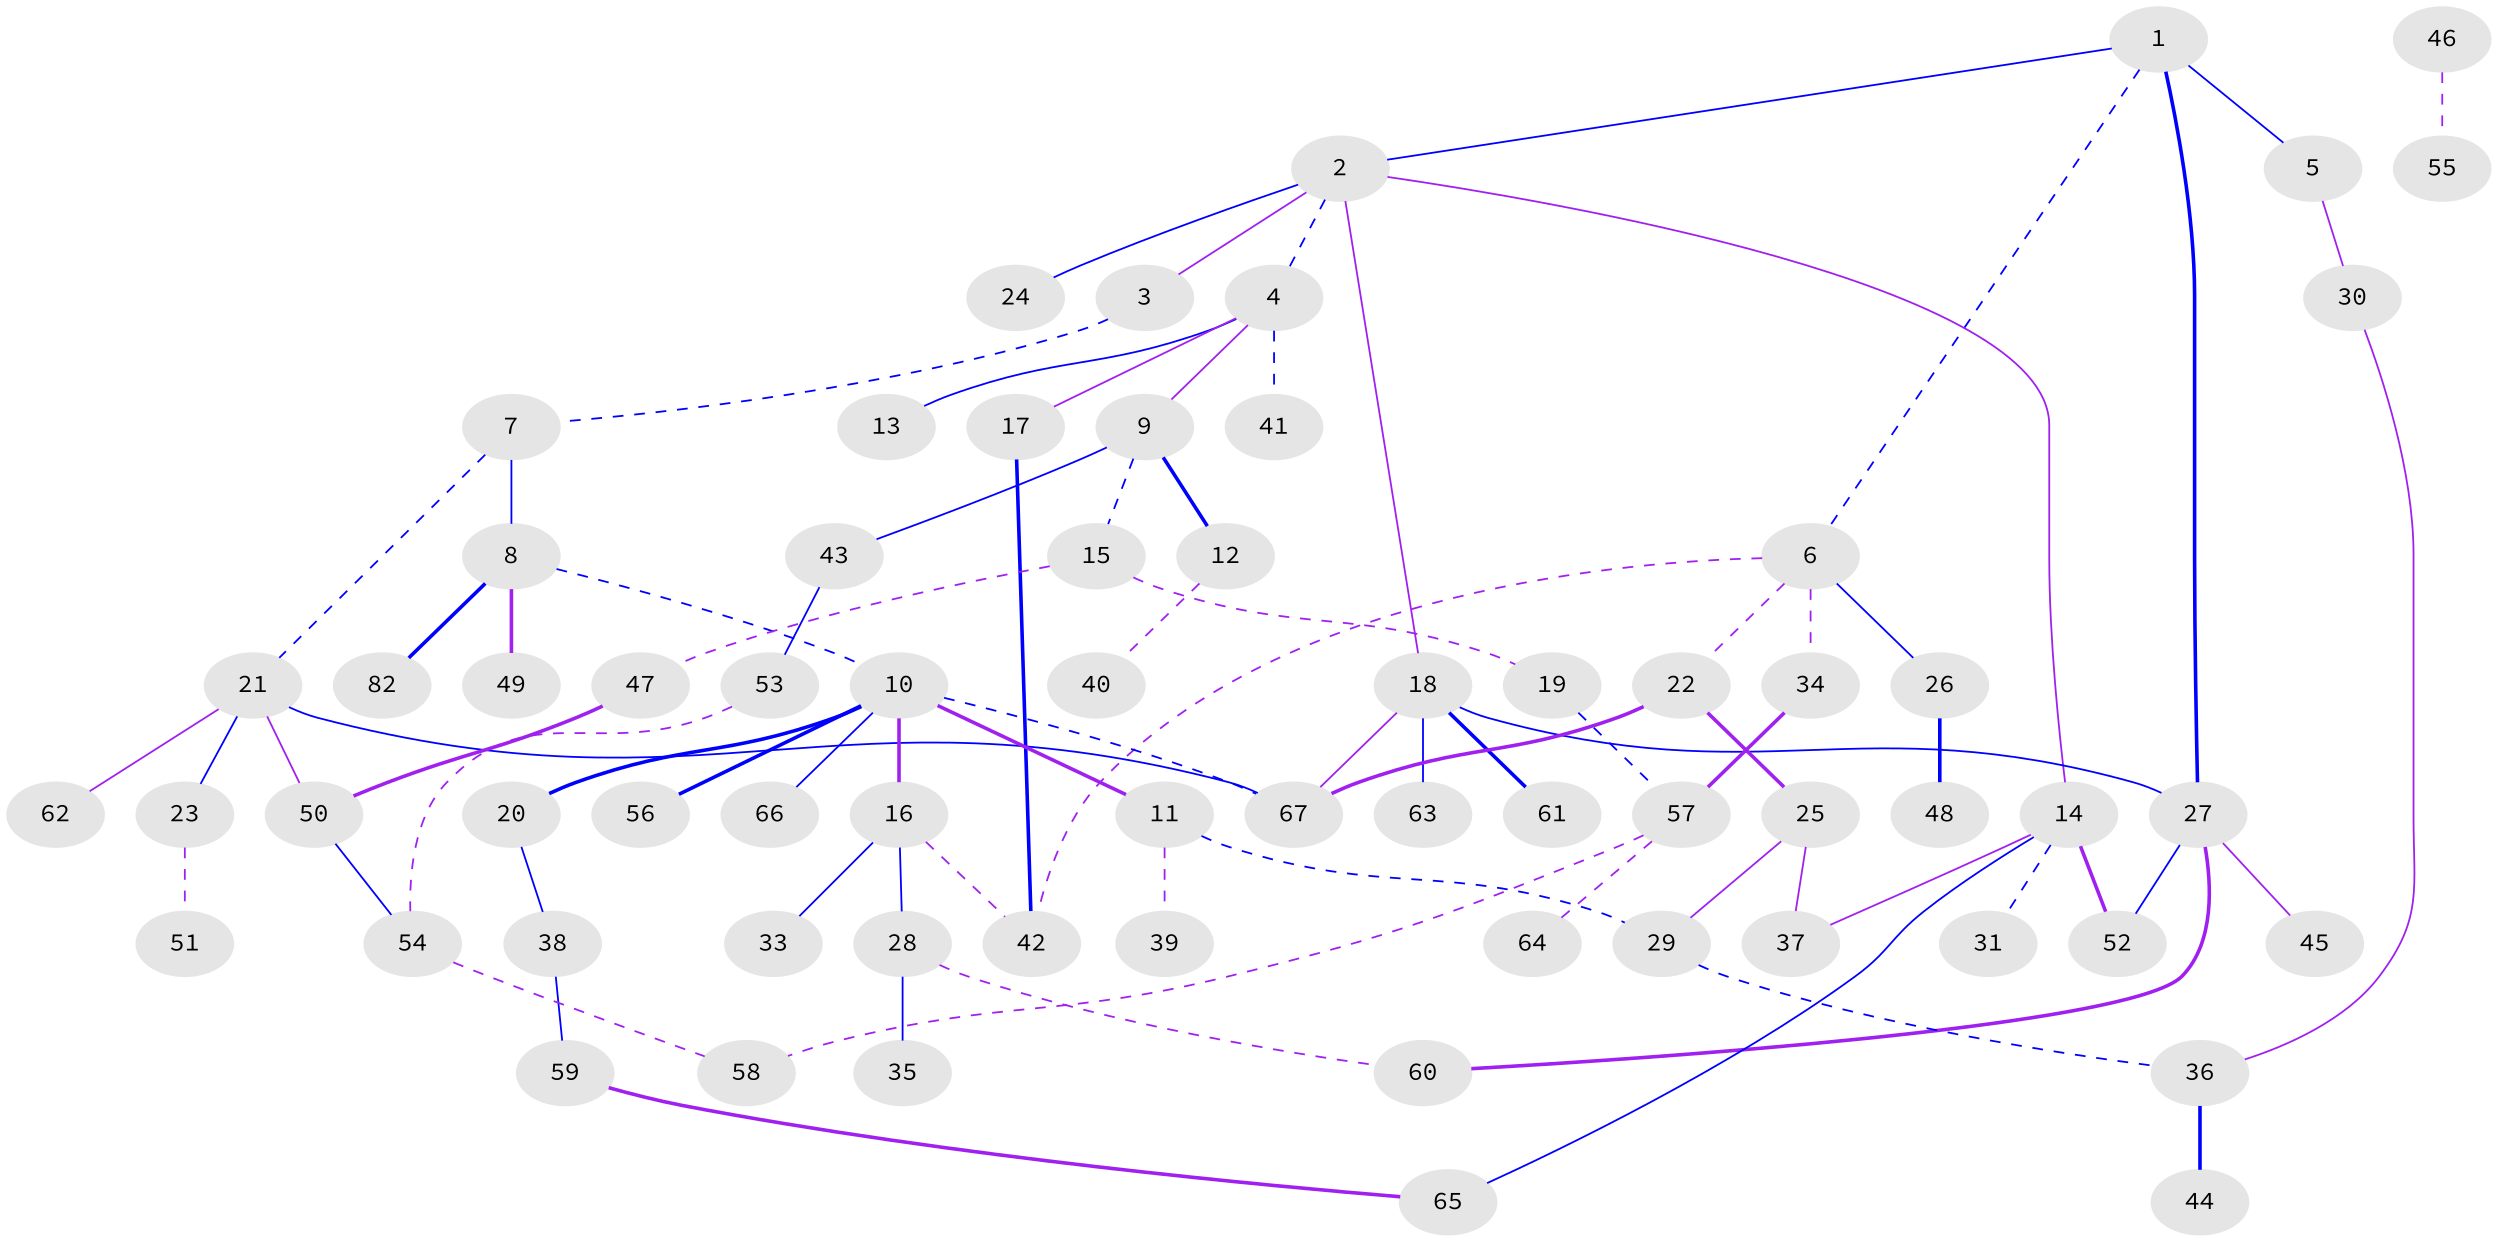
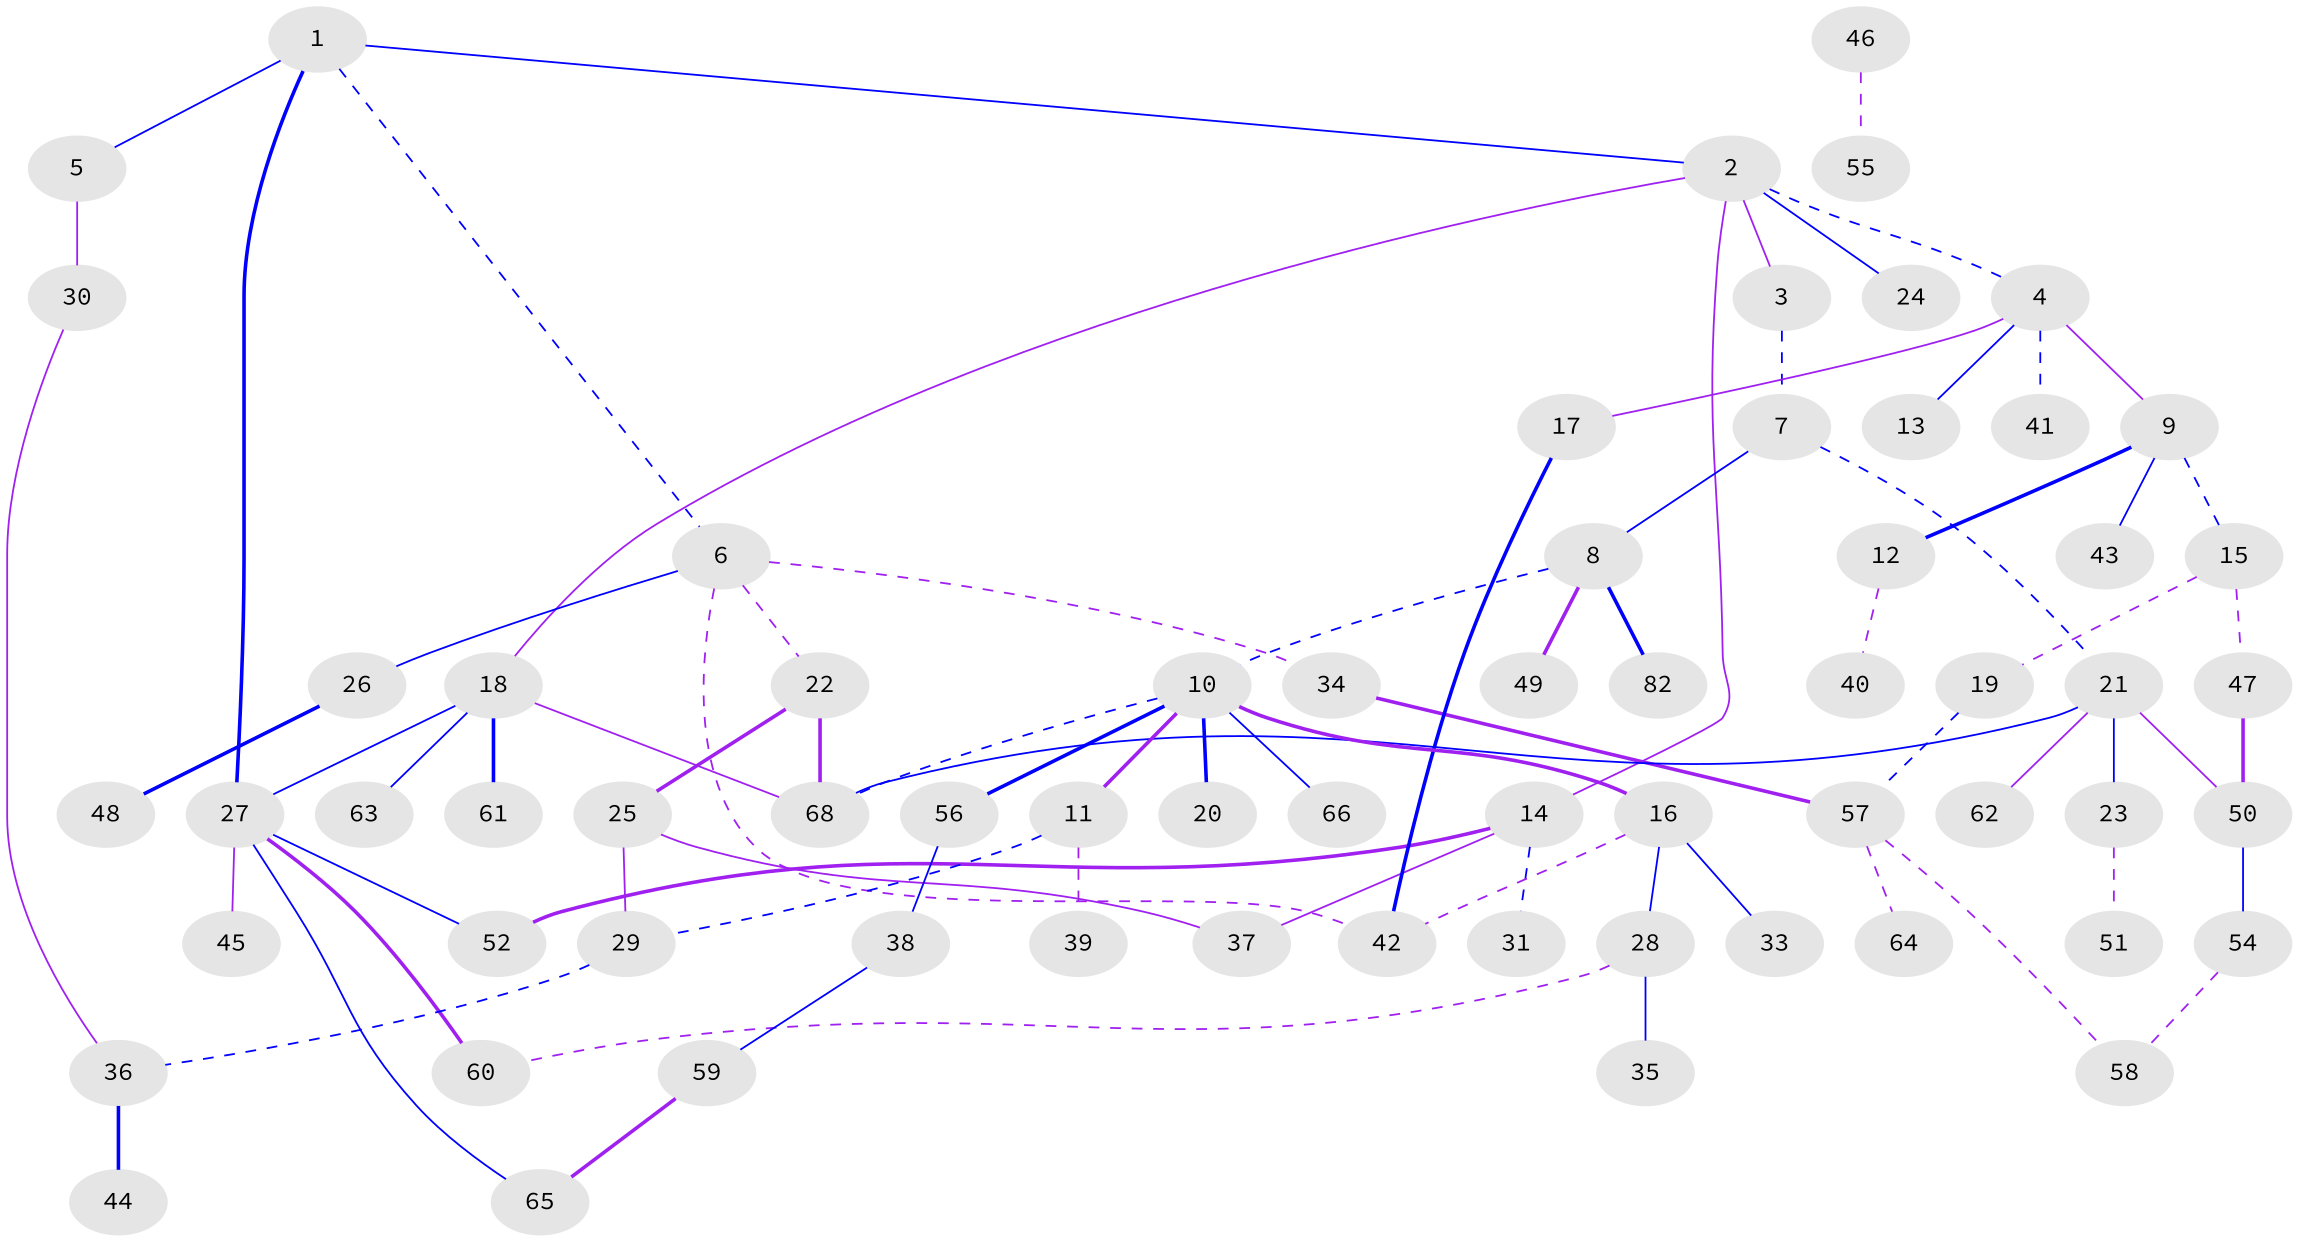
node "53": removed
node "67": label "67" -> "68"
edge "20" -- "38": now "56" -- "38"
edge "14" -- "65": now "27" -- "65"
